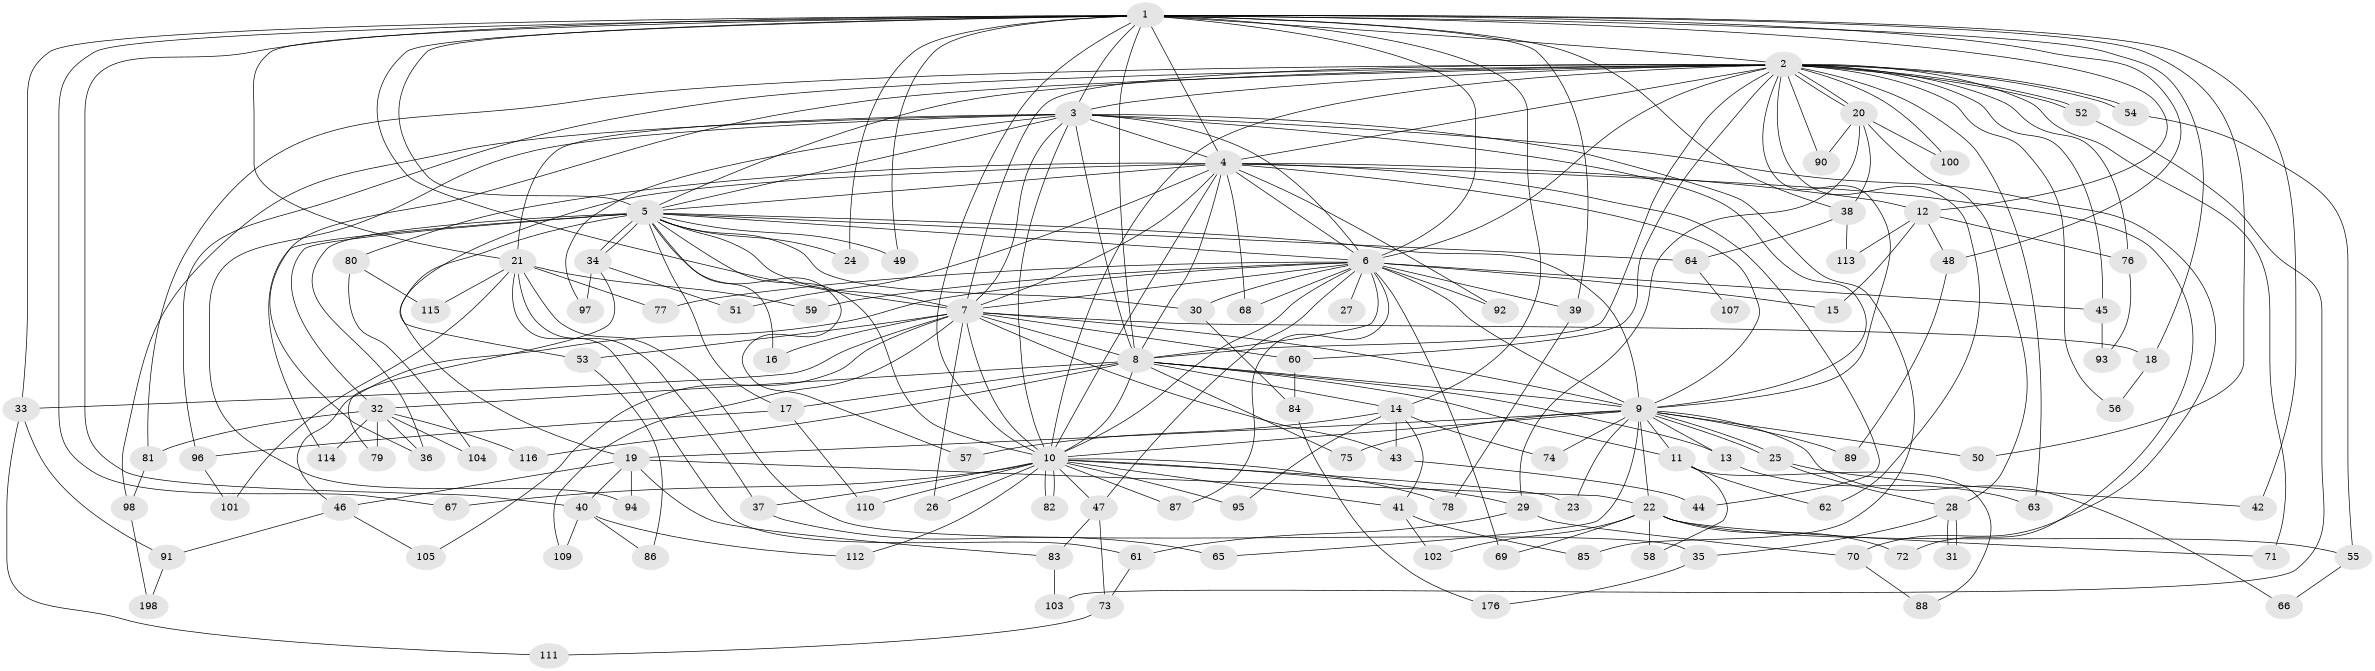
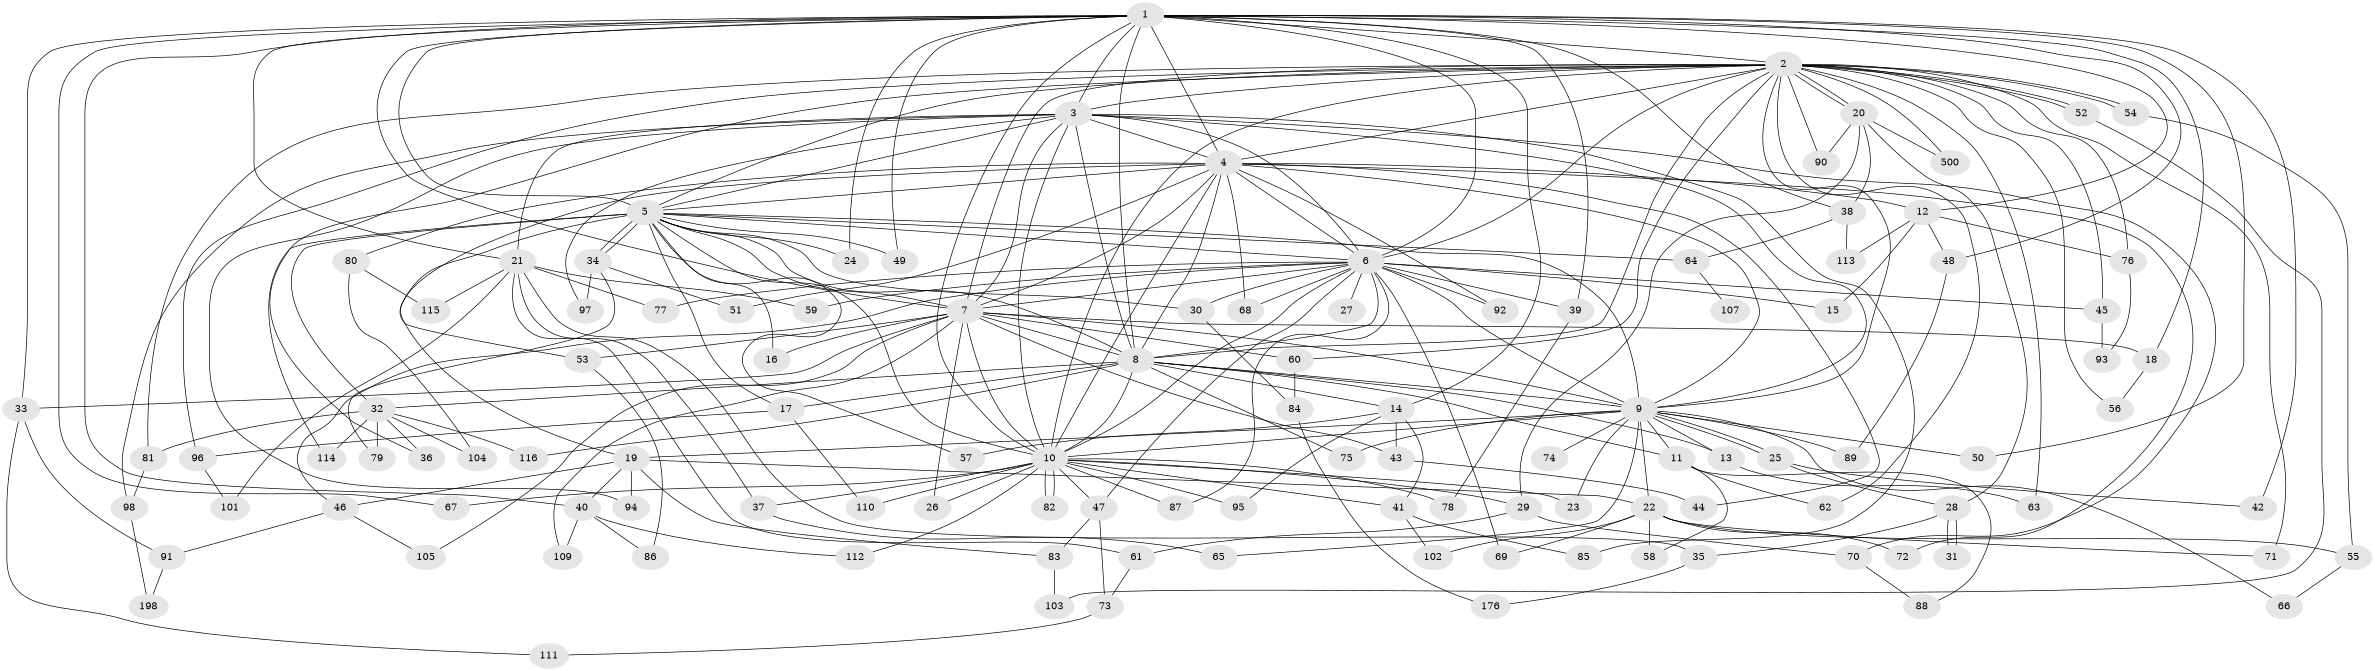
node "100": label "100" -> "500"
edge "5" -- "36": now "5" -- "8"
edge "14" -- "74": removed
